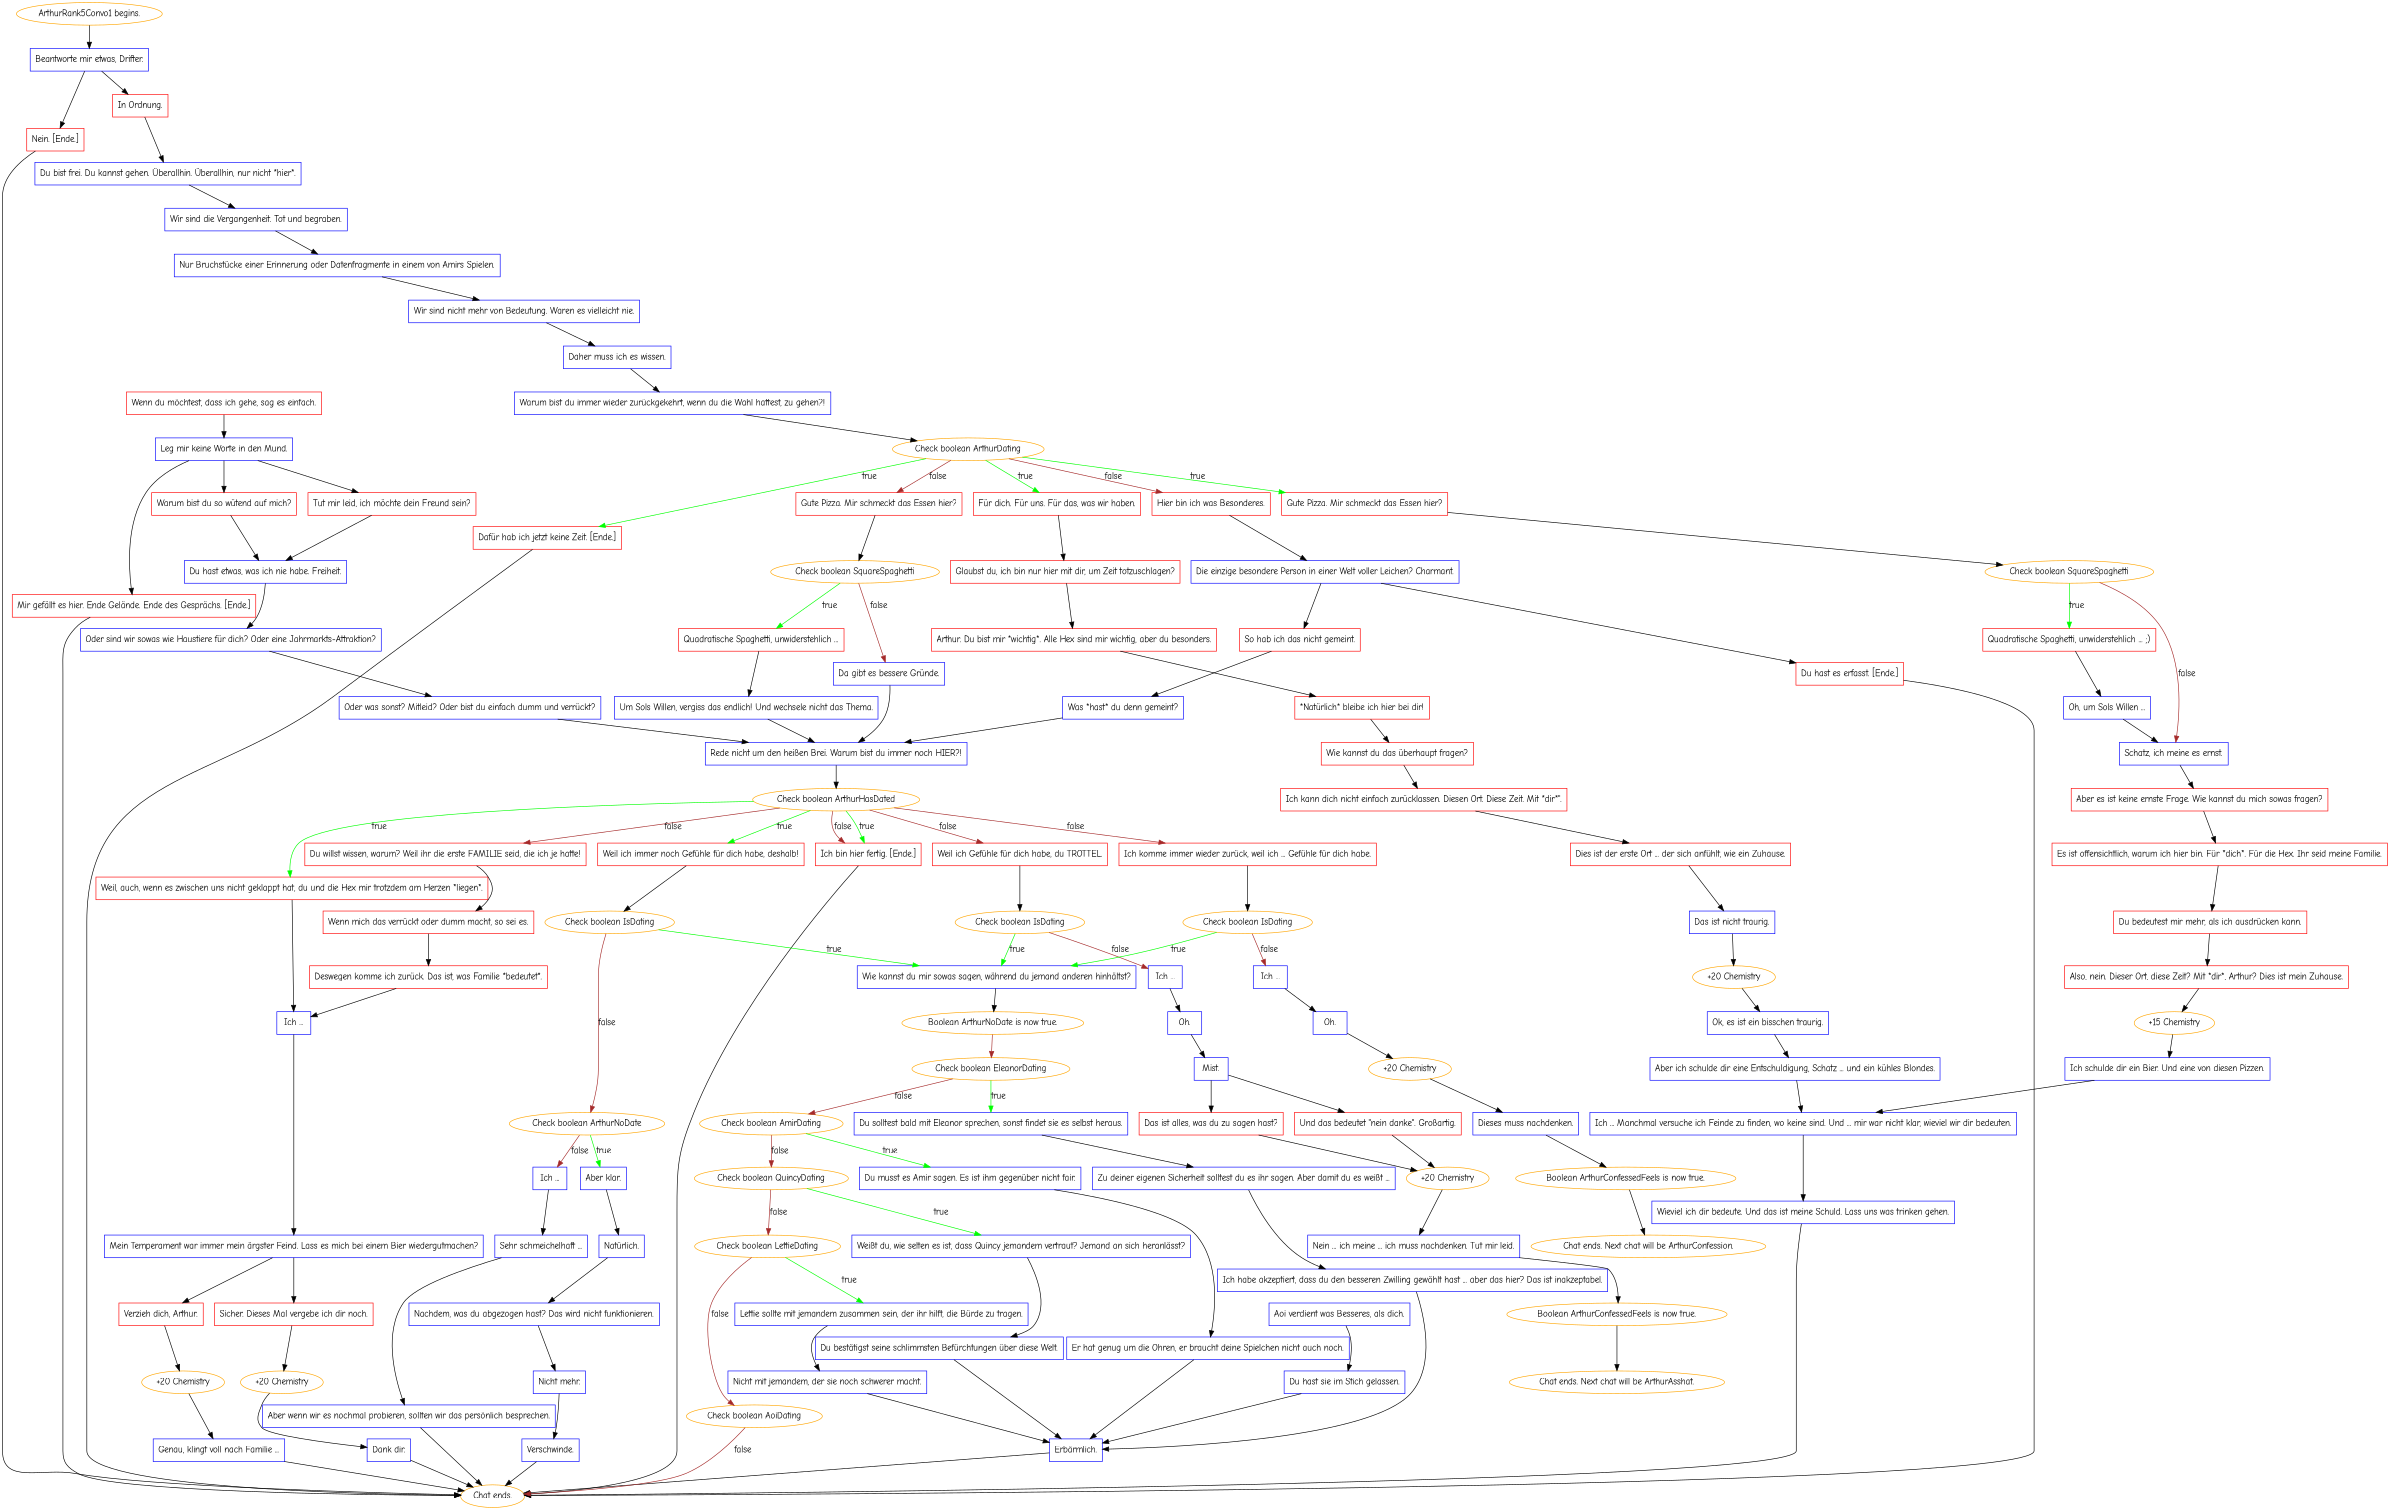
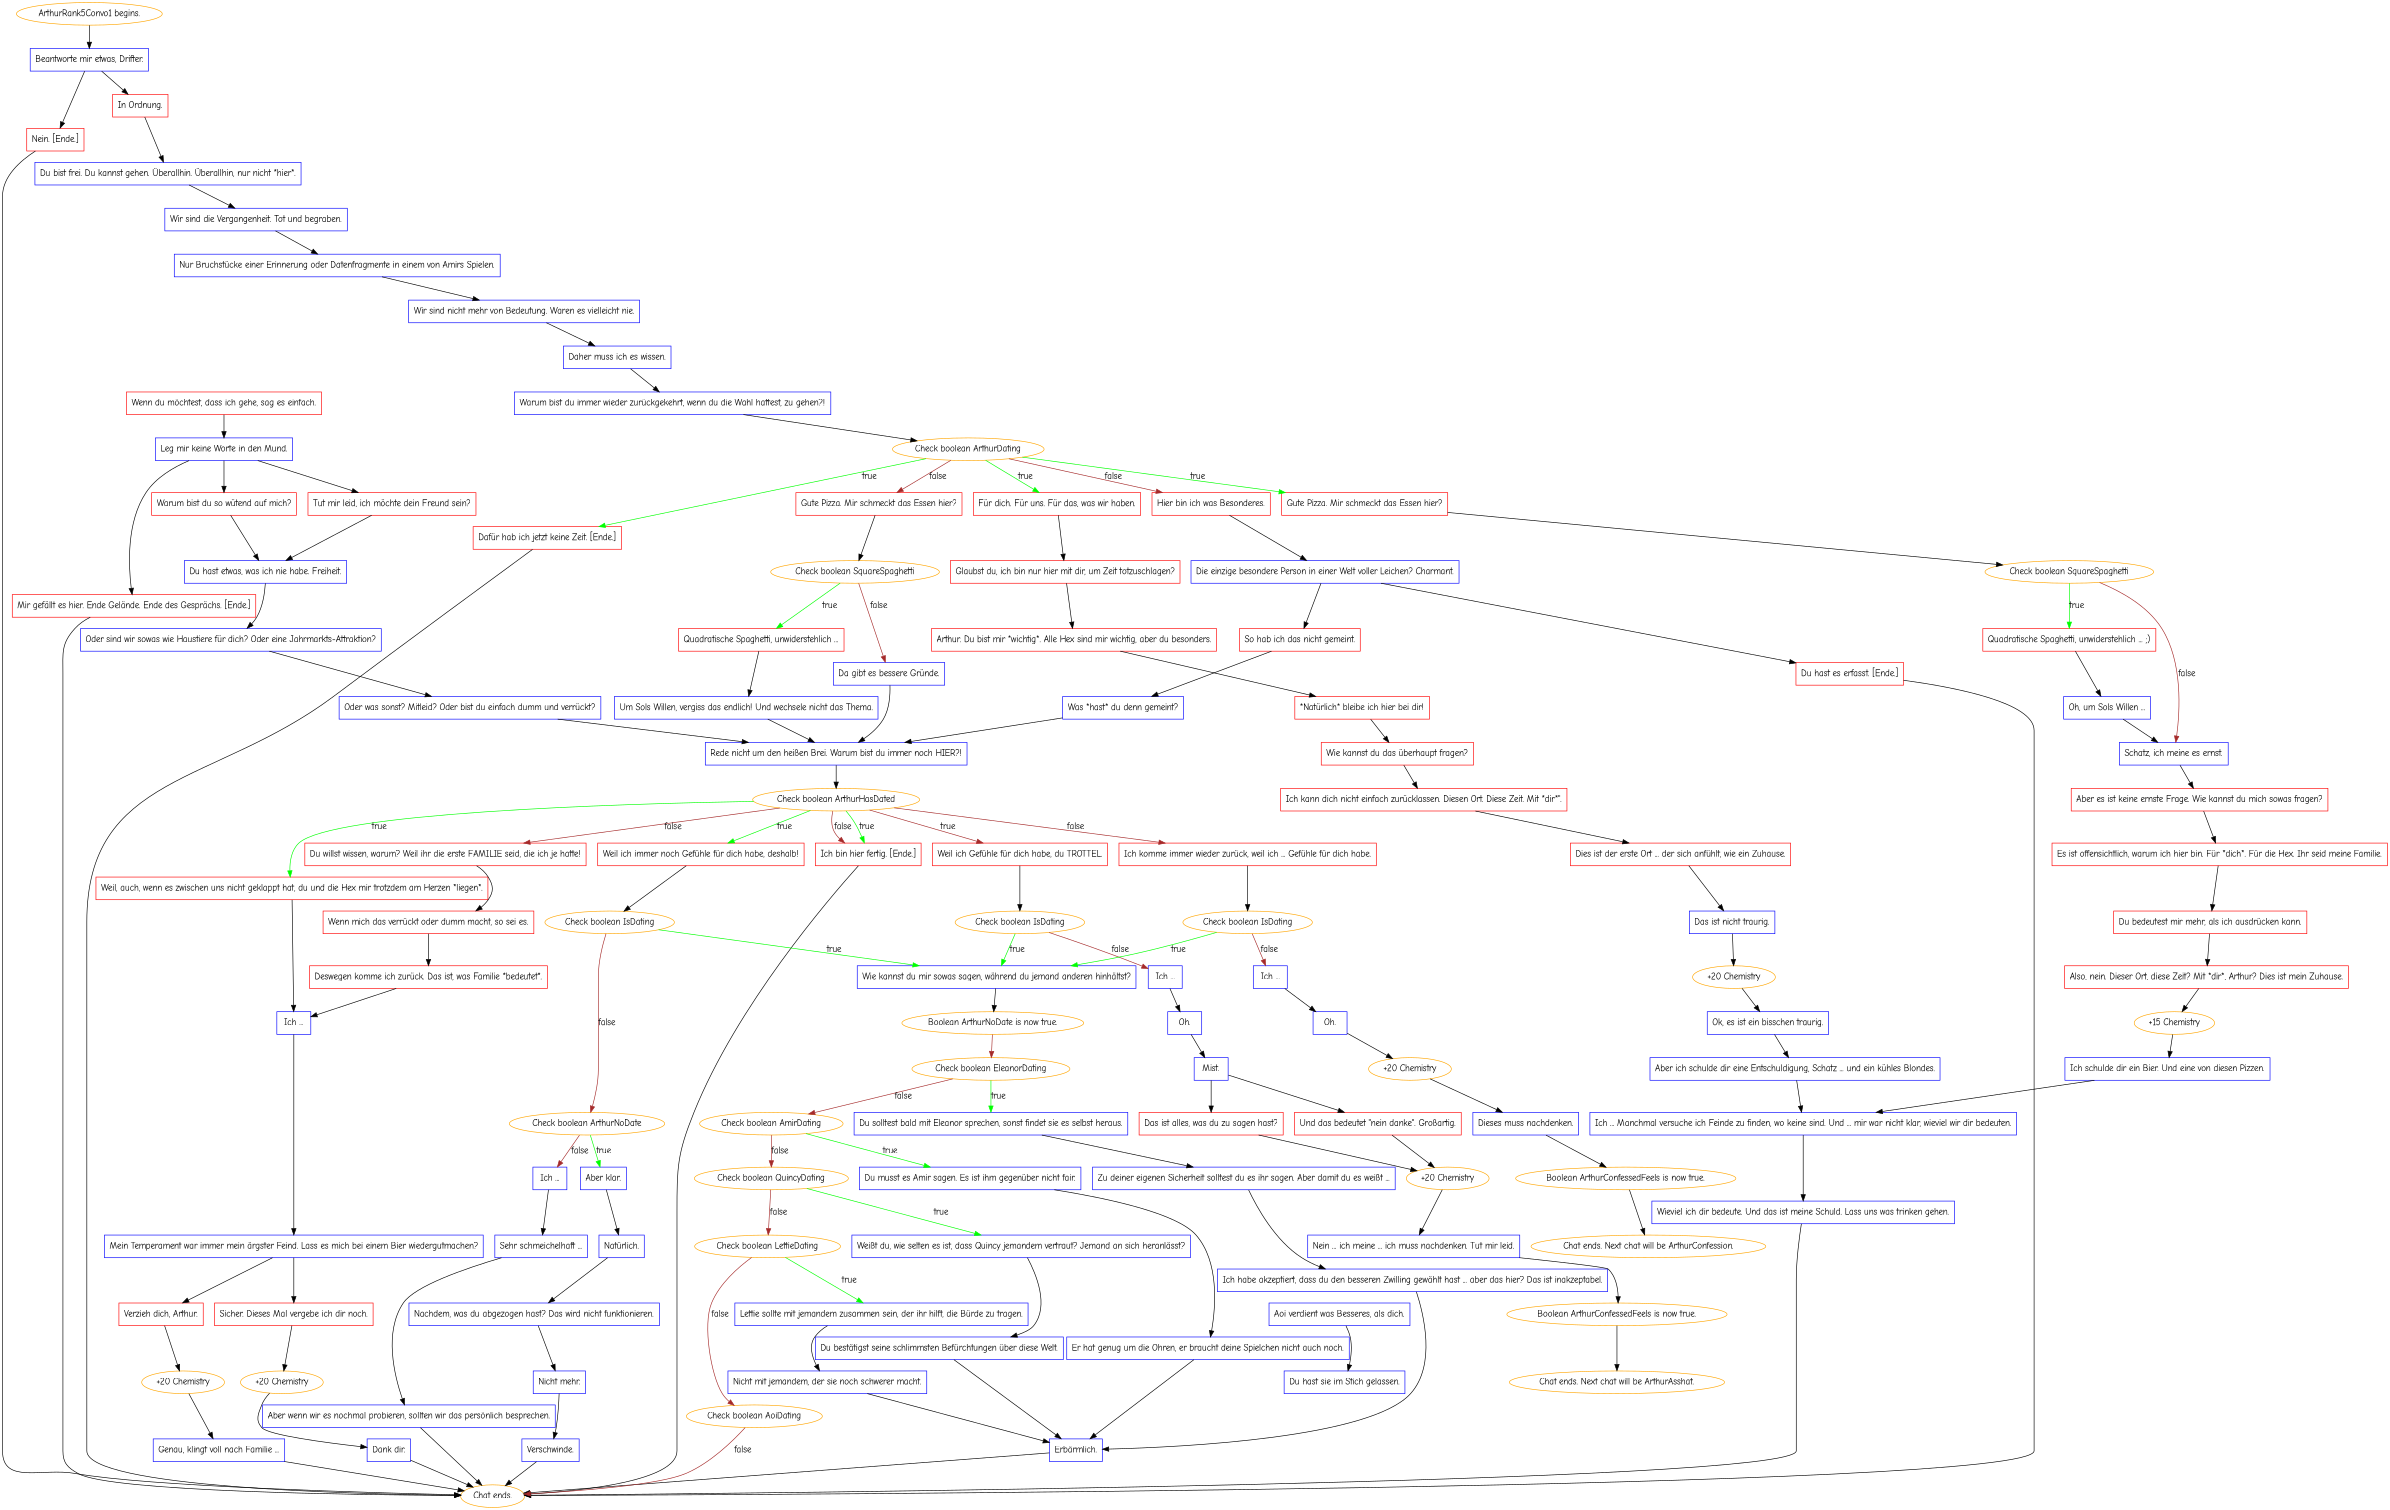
edge "Check boolean ArthurHasDated" -> "Weil ich Gefühle für dich habe, du TROTTEL.": label "false" -> "true"
edge "Du hast sie im Stich gelassen." -> "Erbärmlich.": removed
